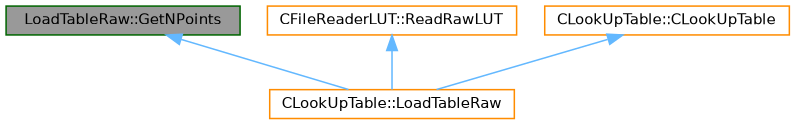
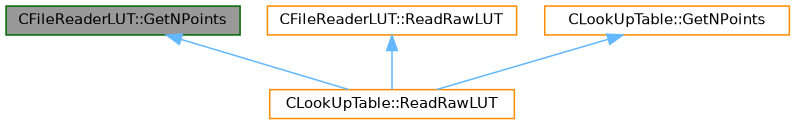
node "LoadTableRaw::GetNPoints": label "LoadTableRaw::GetNPoints" -> "CFileReaderLUT::GetNPoints"
node "CLookUpTable::CLookUpTable": label "CLookUpTable::CLookUpTable" -> "CLookUpTable::GetNPoints"
node "CLookUpTable::LoadTableRaw": label "CLookUpTable::LoadTableRaw" -> "CLookUpTable::ReadRawLUT"
